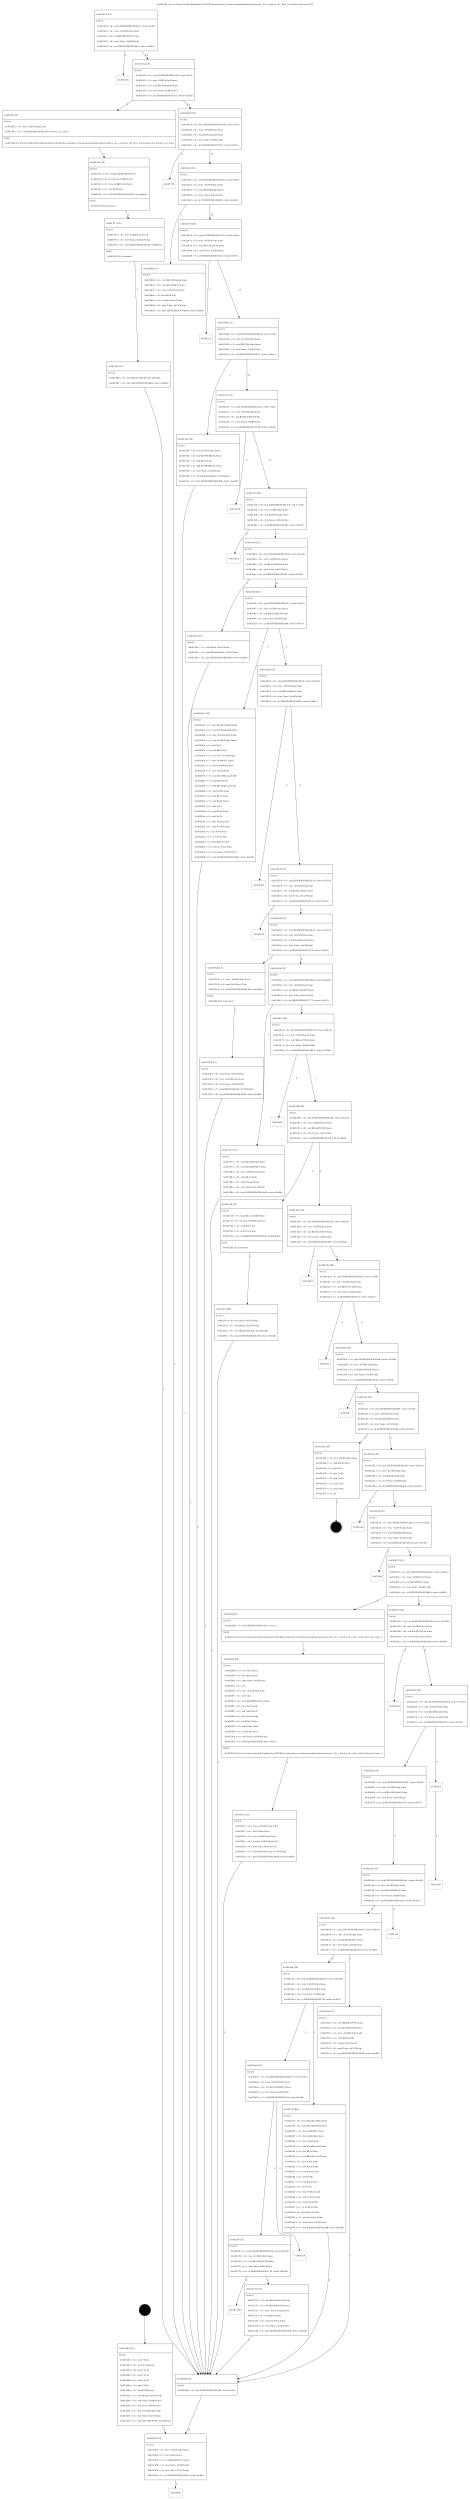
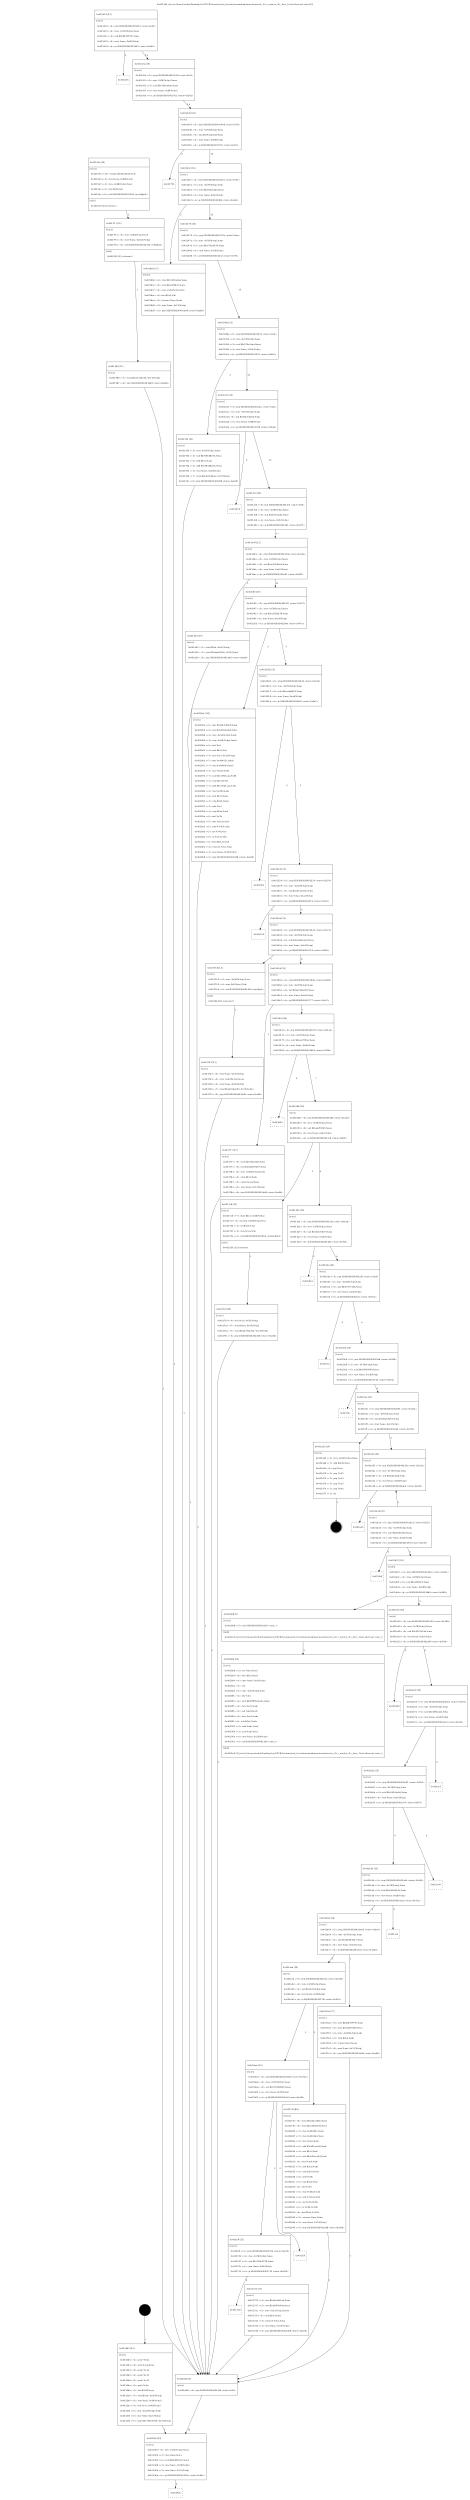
node "0x401951 [9]": removed
node "0x401bc3": removed
node "0x401d41": removed
edge "0x401605 [25]" -> "0x40161e [25]": reversed
edge "0x401ac3" -> "0x401c49": now "0x401682 [25]" -> "0x401c49"
node "0x401911 [33]": removed
edge "0x4016ff [25]" -> "0x401722 [27]": removed, label "1"
